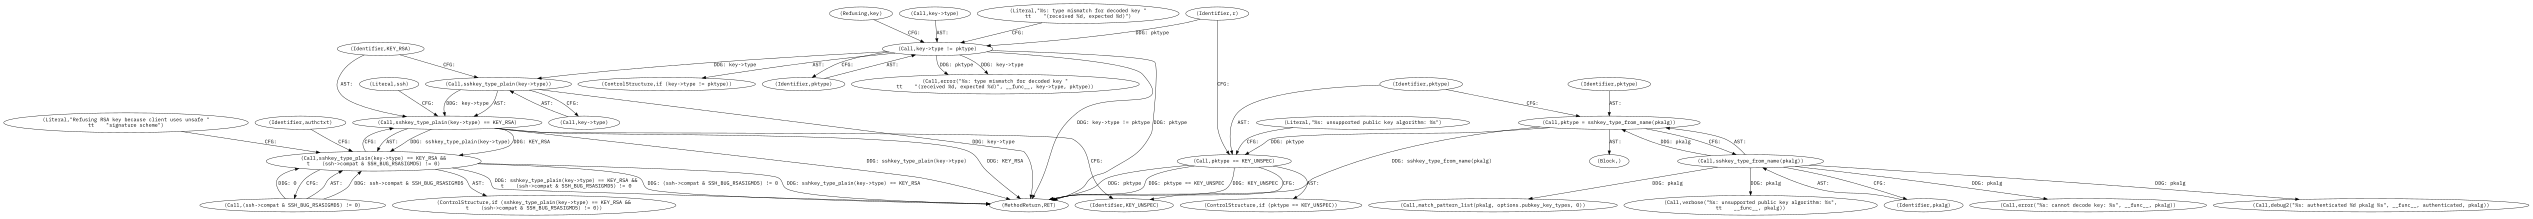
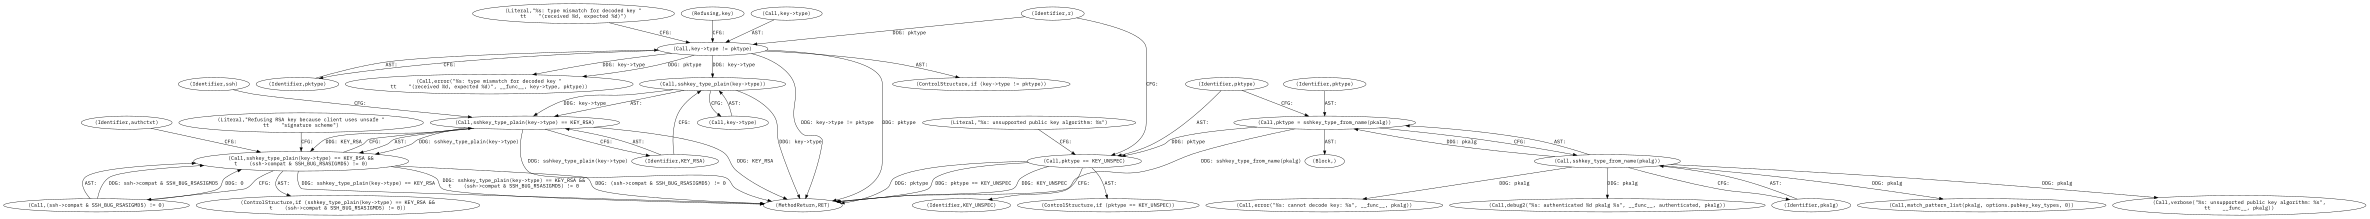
node "(Literal,ssh)": label "(Literal,ssh)" -> "(Identifier,ssh)"
edge "(Call,sshkey_type_plain(key->type) == KEY_RSA)" -> "(Identifier,KEY_UNSPEC)": now "(Call,sshkey_type_plain(key->type) == KEY_RSA)" -> "(Identifier,KEY_RSA)"
